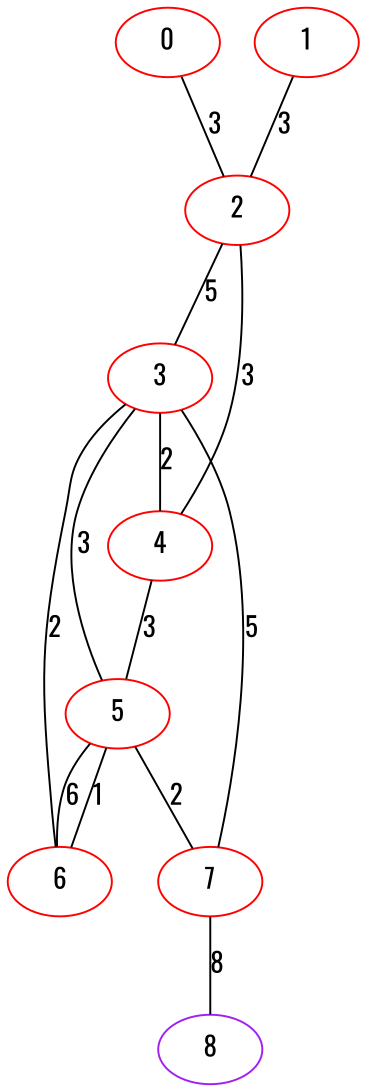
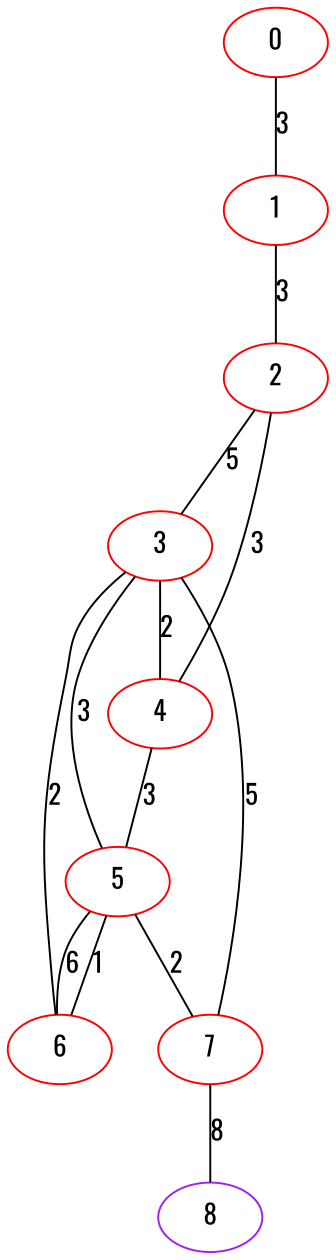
edge "0" -- "2": now "0" -- "1"
